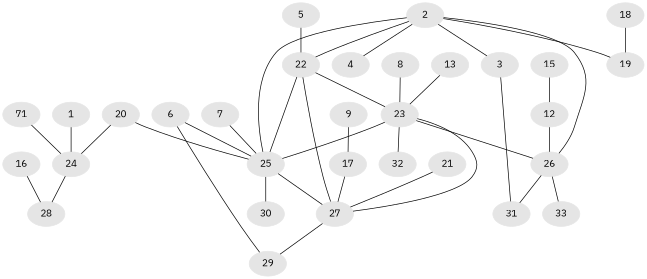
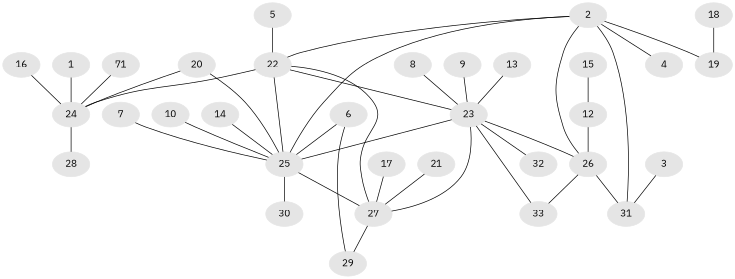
edge "2" -- "3": now "2" -- "31"
edge "22" -- "24": added
node "10": added
node "14": added
edge "9" -- "17": now "9" -- "23"
edge "23" -- "33": added
edge "16" -- "28": now "16" -- "24"
